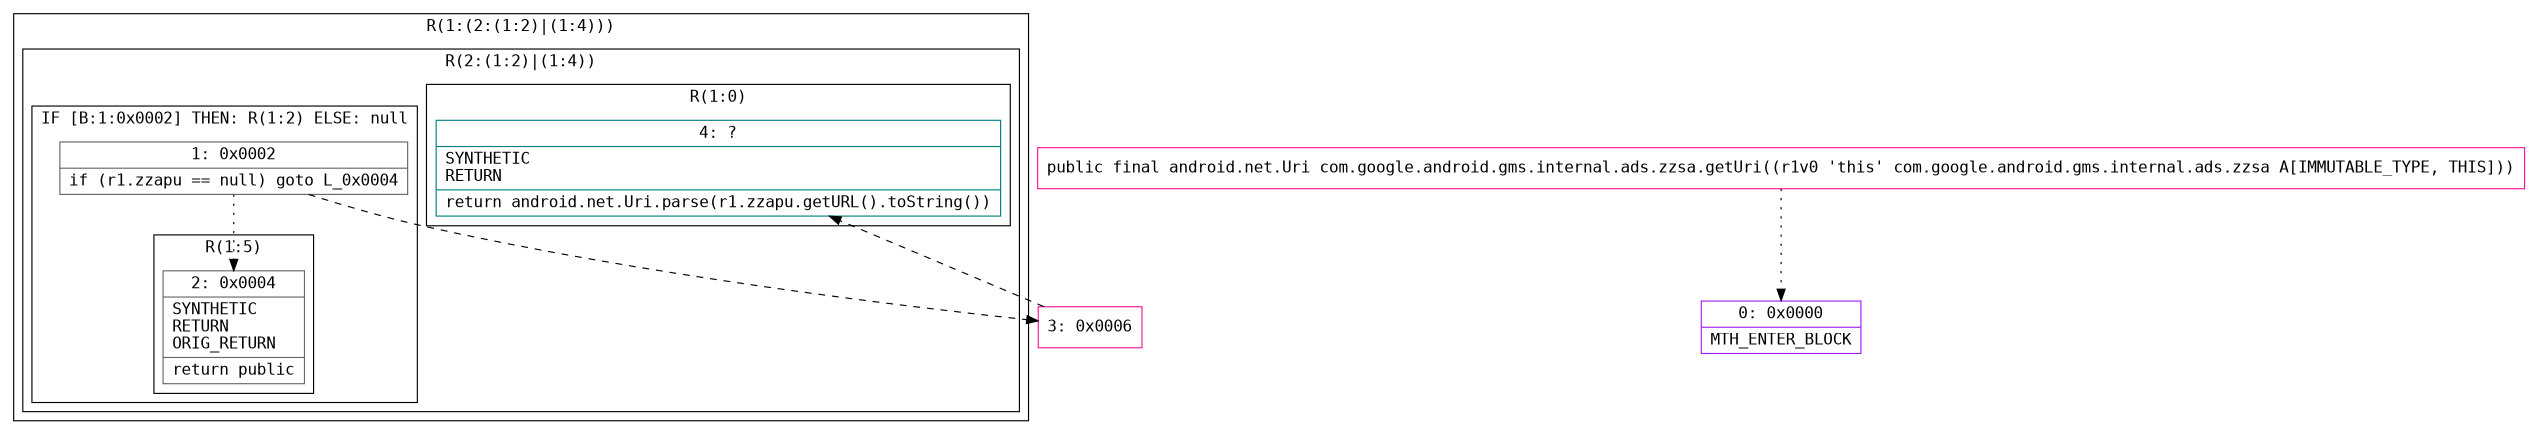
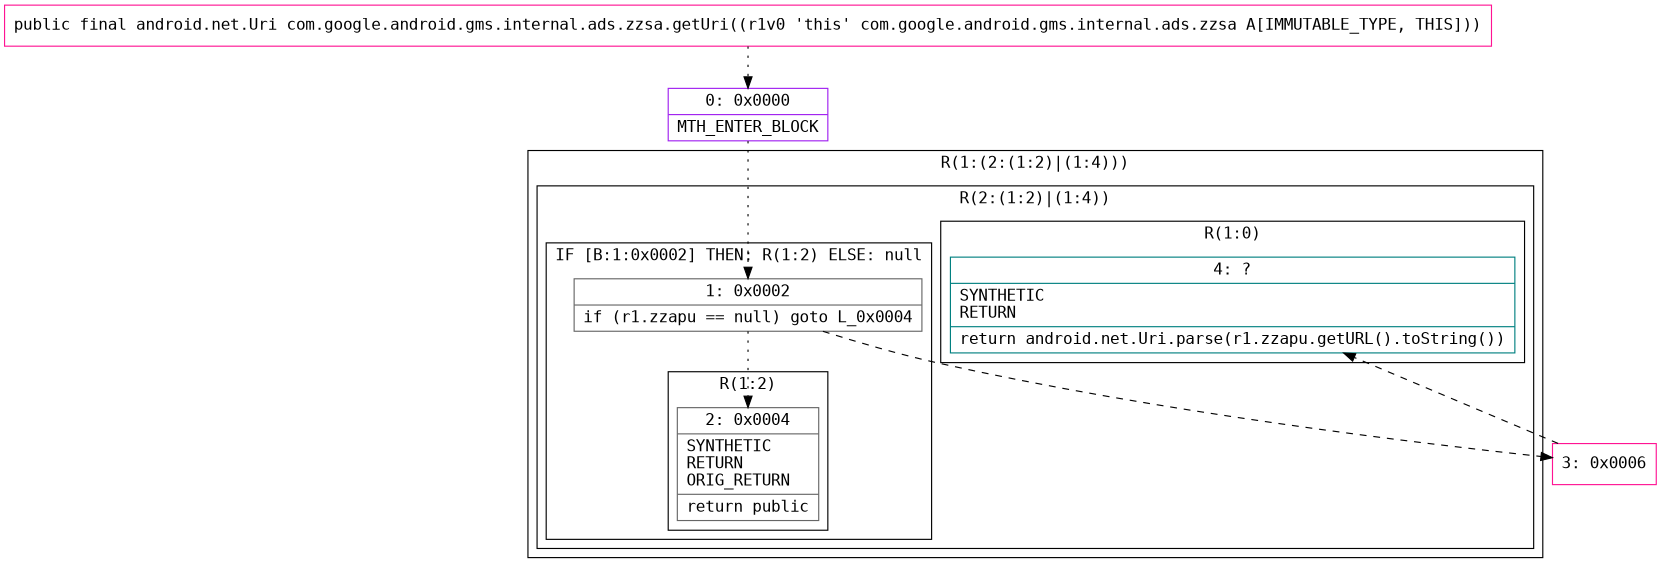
edge "0: 0x0000" -> "1: 0x0002": added
cluster "R(1:5)": label "R(1:5)" -> "R(1:2)"
